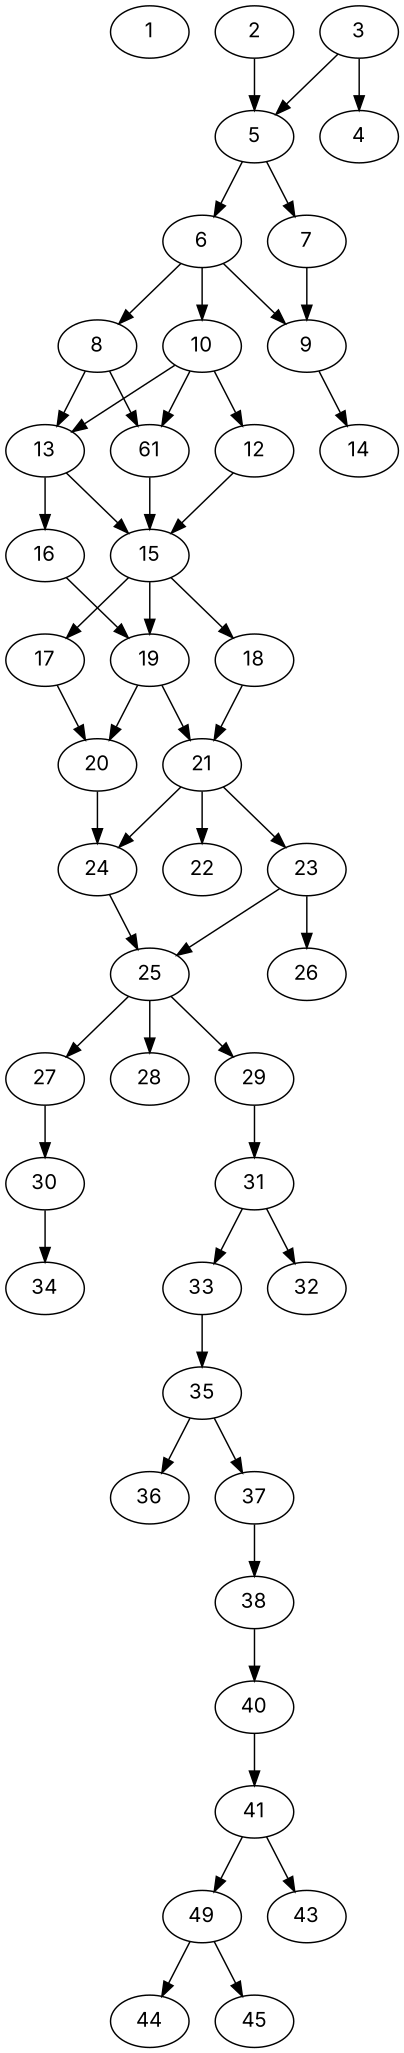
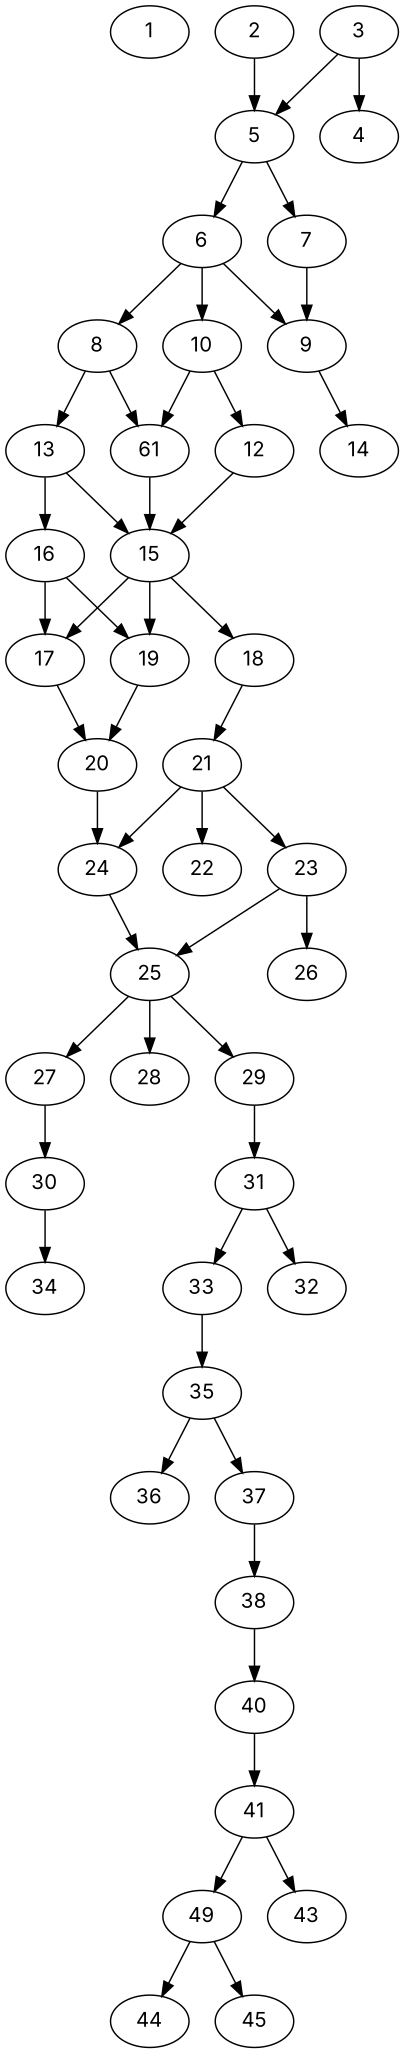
edge "10" -> "13": removed
edge "16" -> "17": added
edge "19" -> "21": removed
